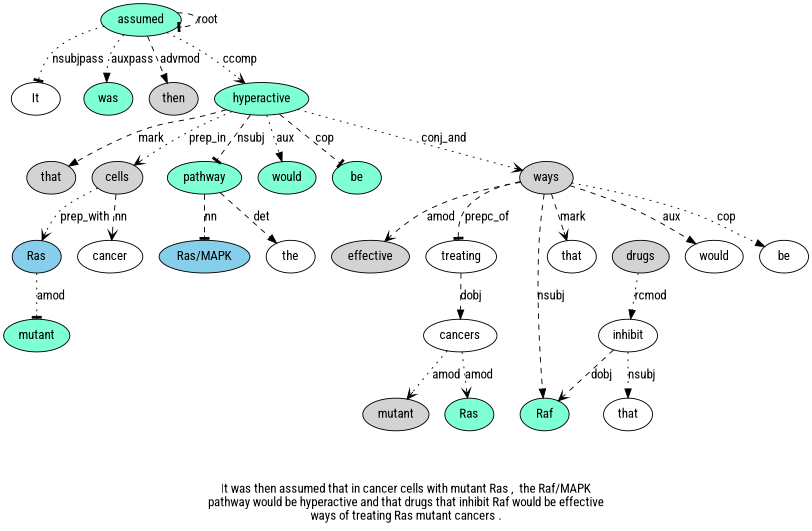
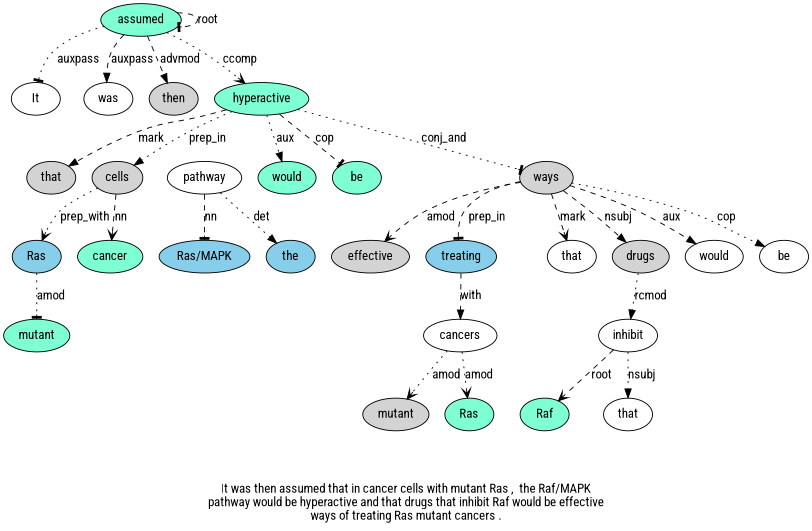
edge "assumed" -> "was": style dotted -> dashed
edge "assumed" -> "It": label "nsubjpass" -> "auxpass"
node "was": fillcolor aquamarine -> white
edge "hyperactive" -> "cells": arrowhead vee -> normal
edge "hyperactive" -> "pathway": removed, label "nsubj"
edge "hyperactive" -> "ways": arrowhead vee -> tee
node "pathway": fillcolor aquamarine -> white
edge "pathway" -> "the": style dashed -> dotted
edge "ways" -> "treating": label "prepc_of" -> "prep_in"
node "cancer": fillcolor white -> aquamarine
node "the": fillcolor white -> skyblue
node "treating": fillcolor white -> skyblue
edge "ways" -> "Raf": now "ways" -> "drugs"
edge "treating" -> "cancers": label "dobj" -> "with"
edge "inhibit" -> "Raf": label "dobj" -> "root"
